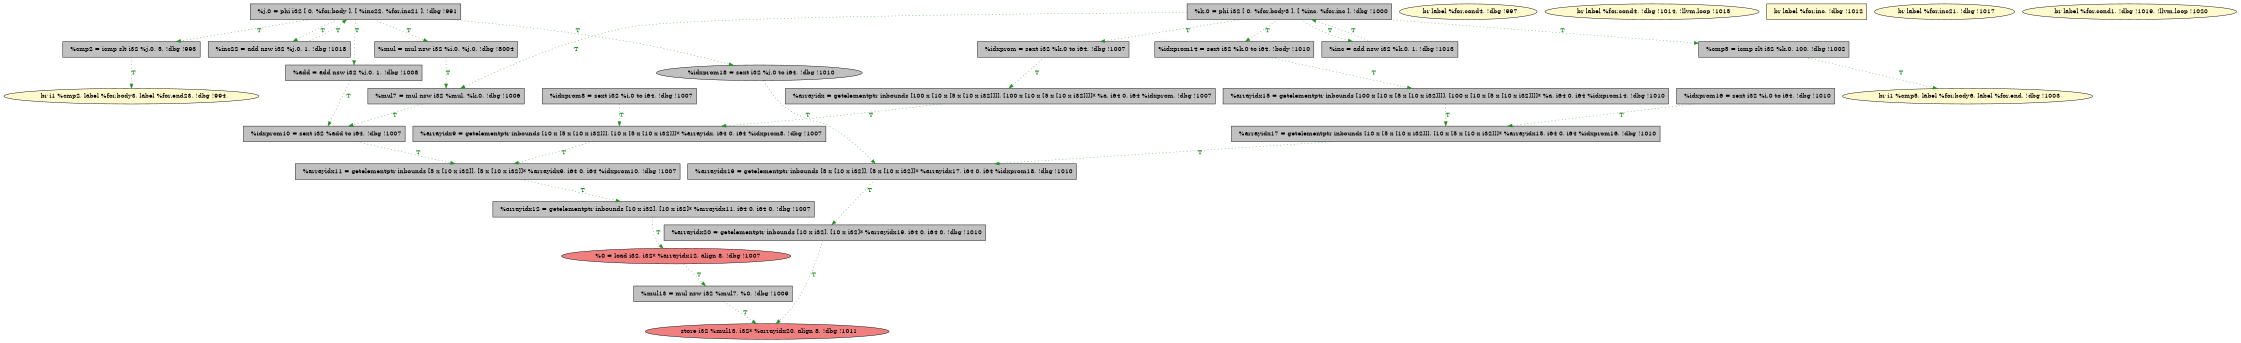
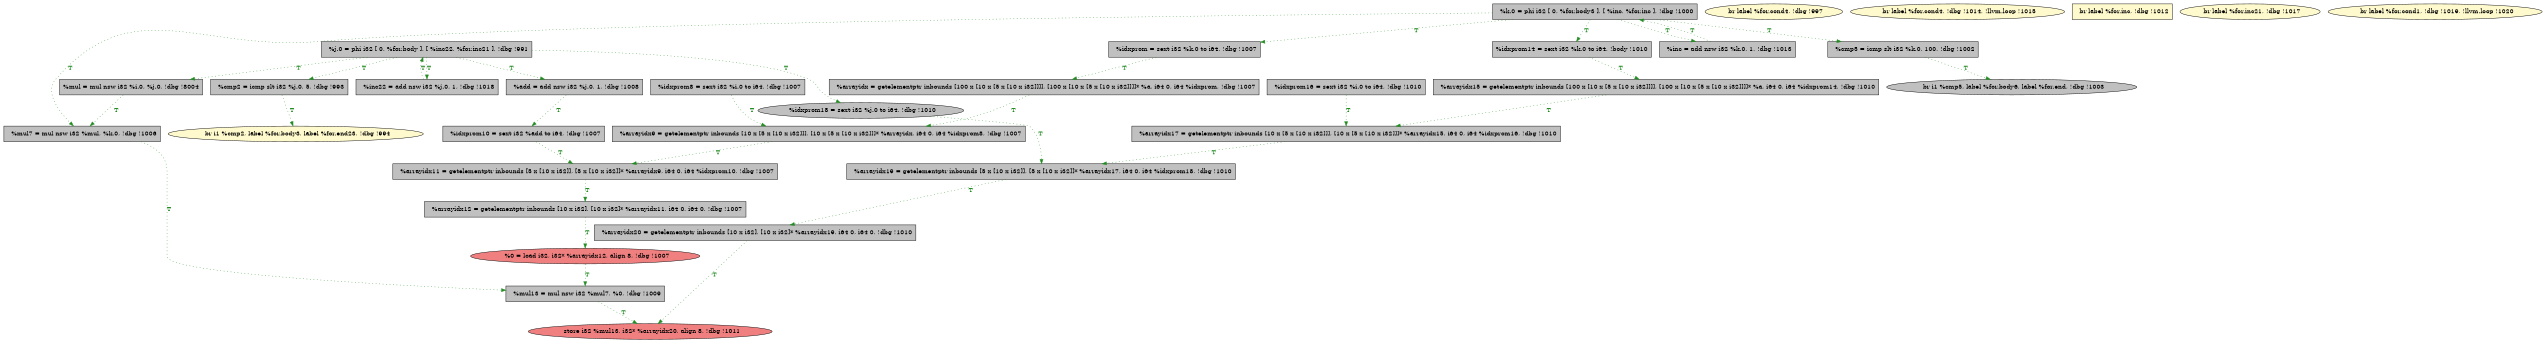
node "br i1 %cmp5, label %for.body6, label %for.end, !dbg !1003": fillcolor lemonchiffon -> grey
edge "%mul7 = mul nsw i32 %mul, %k.0, !dbg !1006" -> "%idxprom10 = sext i32 %add to i64, !dbg !1007": now "%mul7 = mul nsw i32 %mul, %k.0, !dbg !1006" -> "%mul13 = mul nsw i32 %mul7, %0, !dbg !1009"
